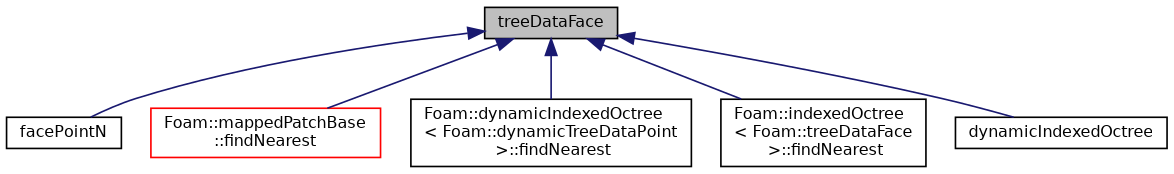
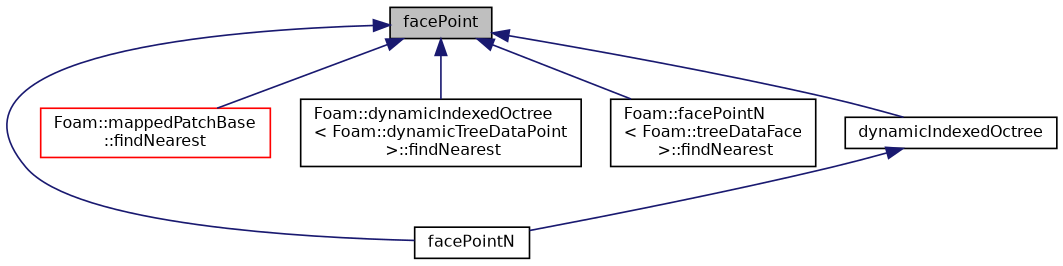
node "treeDataFace": label "treeDataFace" -> "facePoint"
node "Foam::indexedOctree < Foam::treeDataFace >::findNearest": label "Foam::indexedOctree < Foam::treeDataFace >::findNearest" -> "Foam::facePointN < Foam::treeDataFace >::findNearest"
edge "facePointN" -> "dynamicIndexedOctree": added
